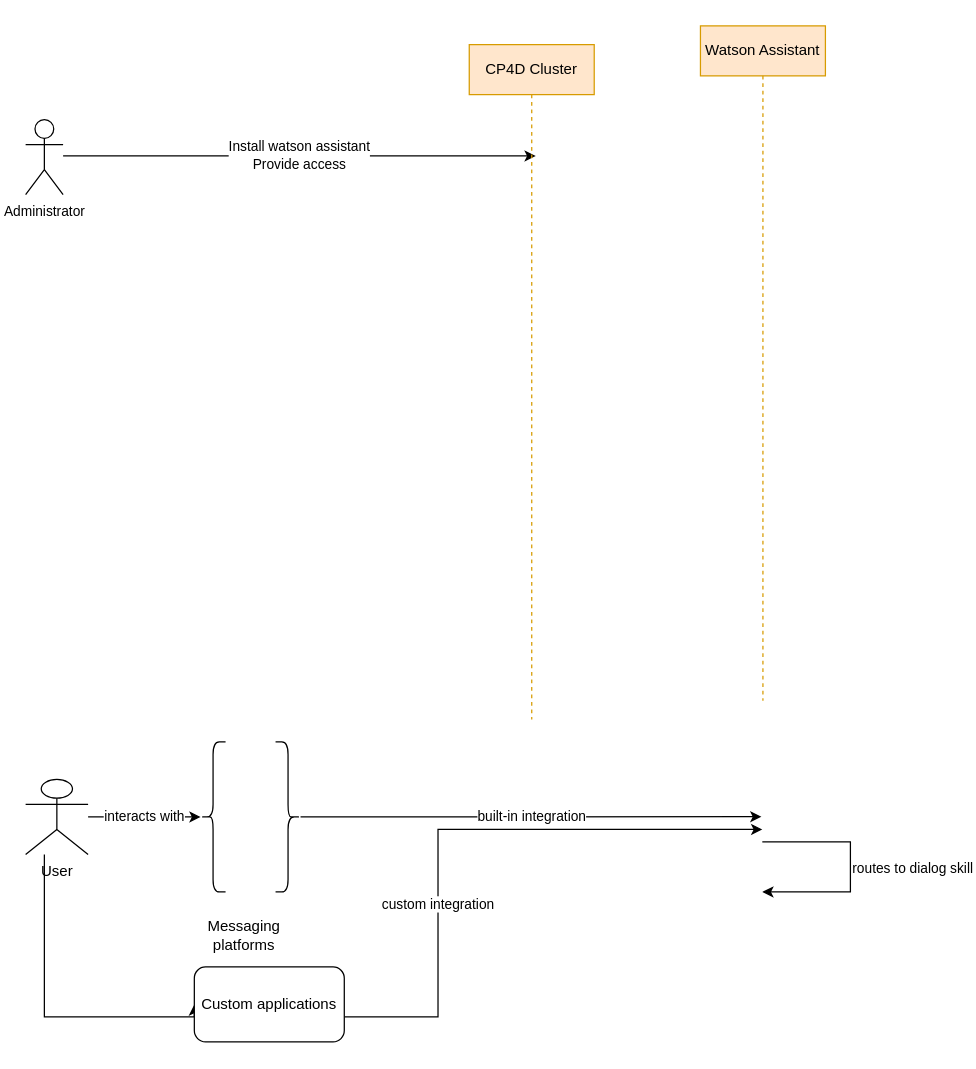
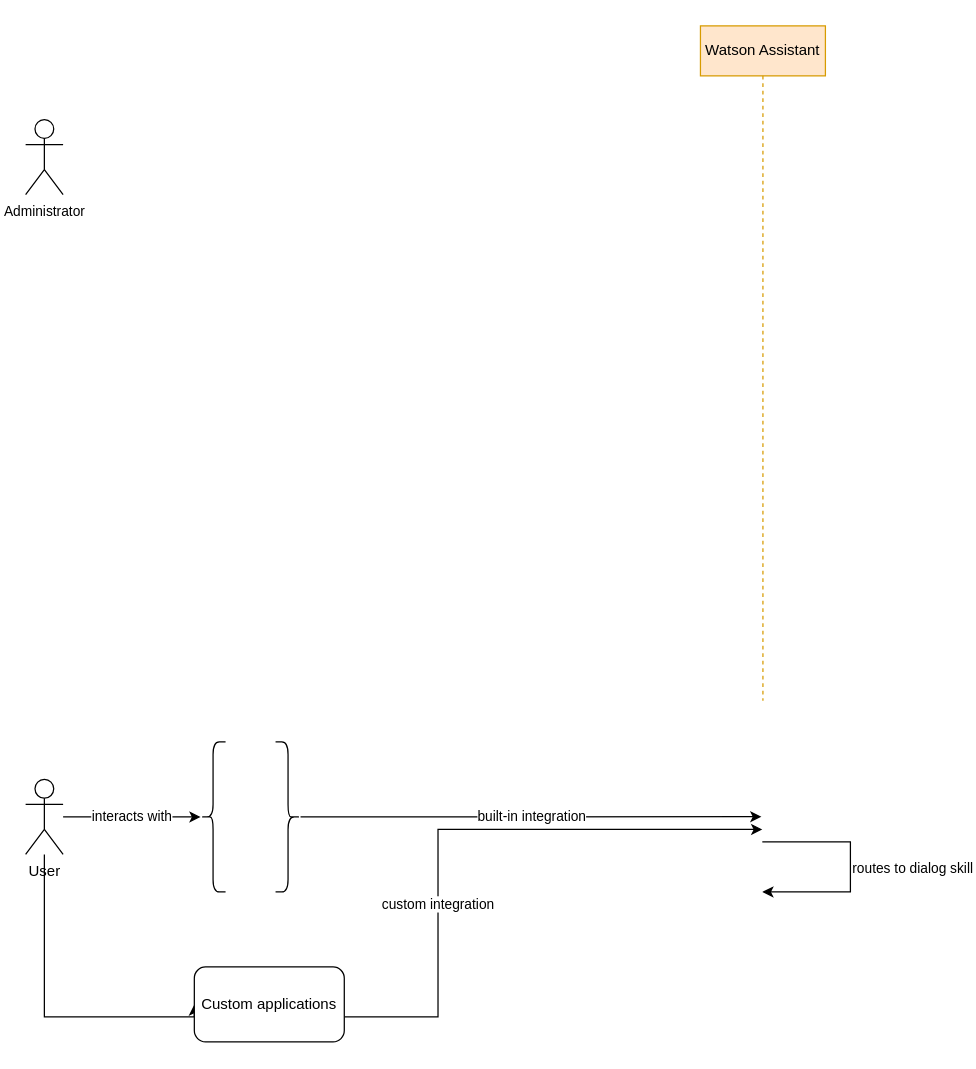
edge "Administrator" -> "CP4D Cluster": removed, label "Install watson assistant Provide access"
node "CP4D Cluster": removed
node "User": size 63x75 -> 38x75
node "Messaging platforms": removed
